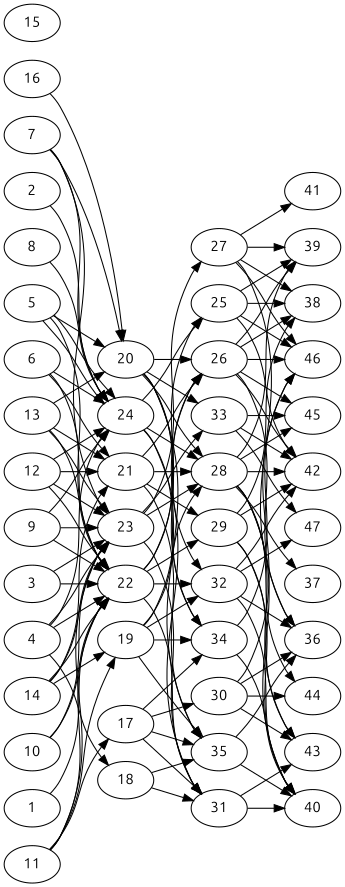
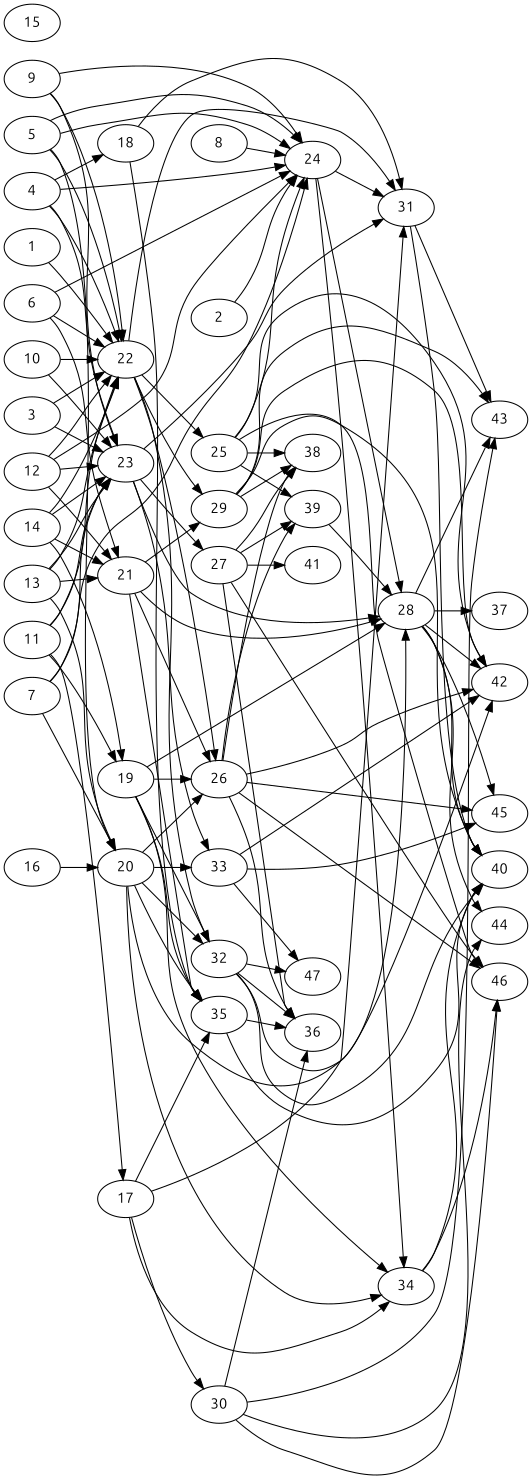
edge "28" -> "39": reversed
edge "24" -> "25": reversed
